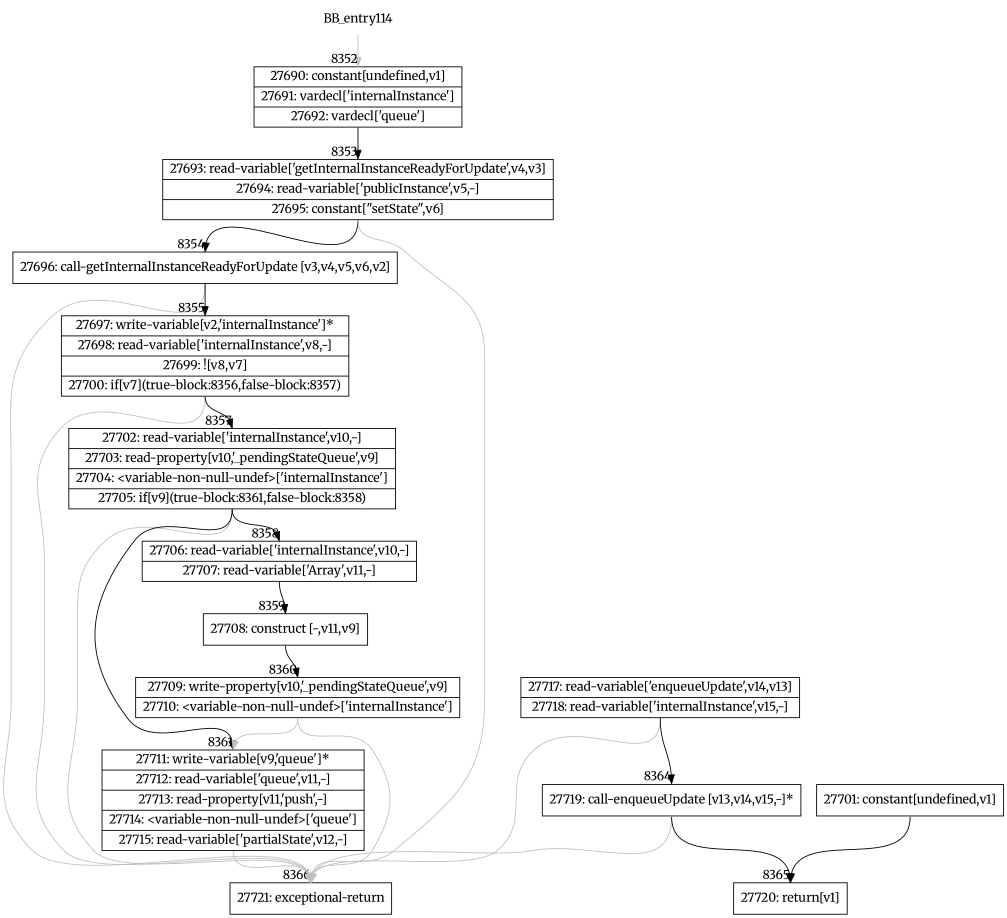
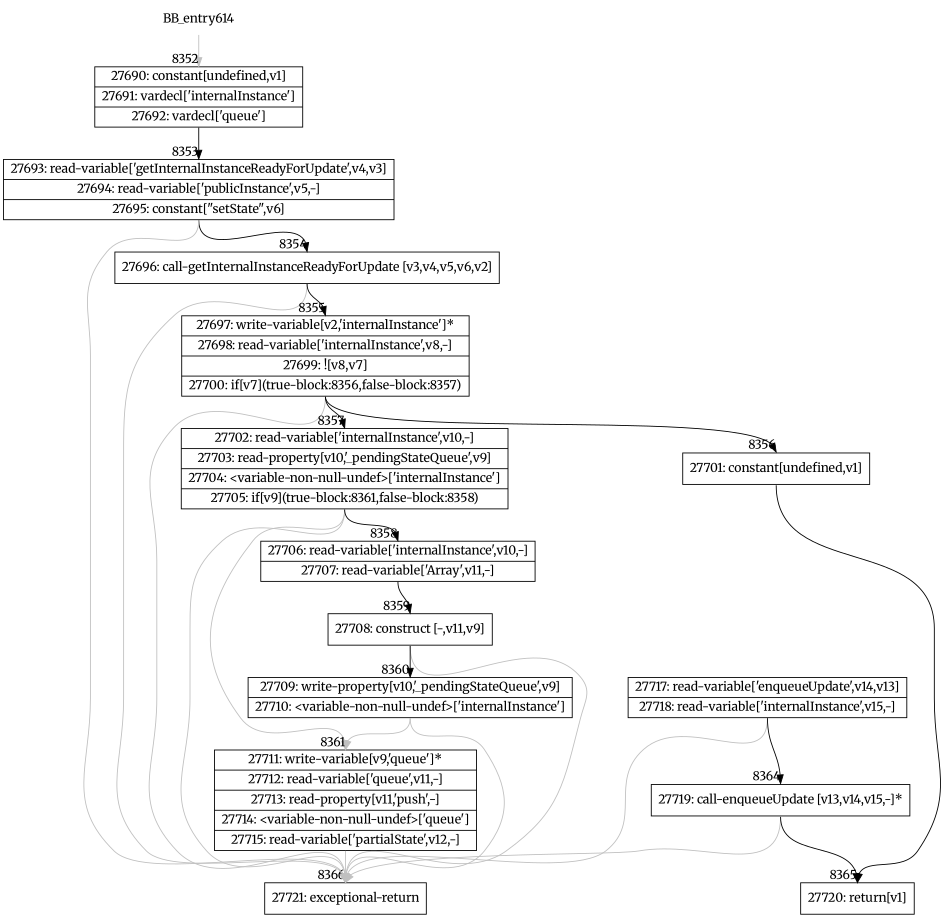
node "BB_entry114": label "BB_entry114" -> "BB_entry614"
edge "27697: write-variable[v2,'internalInstance']*" -> "27701: constant[undefined,v1]": added
edge "27702: read-variable['internalInstance',v10,-]" -> "27711: write-variable[v9,'queue']*": color black -> gray
edge "27708: construct [-,v11,v9]" -> "27721: exceptional-return": added
